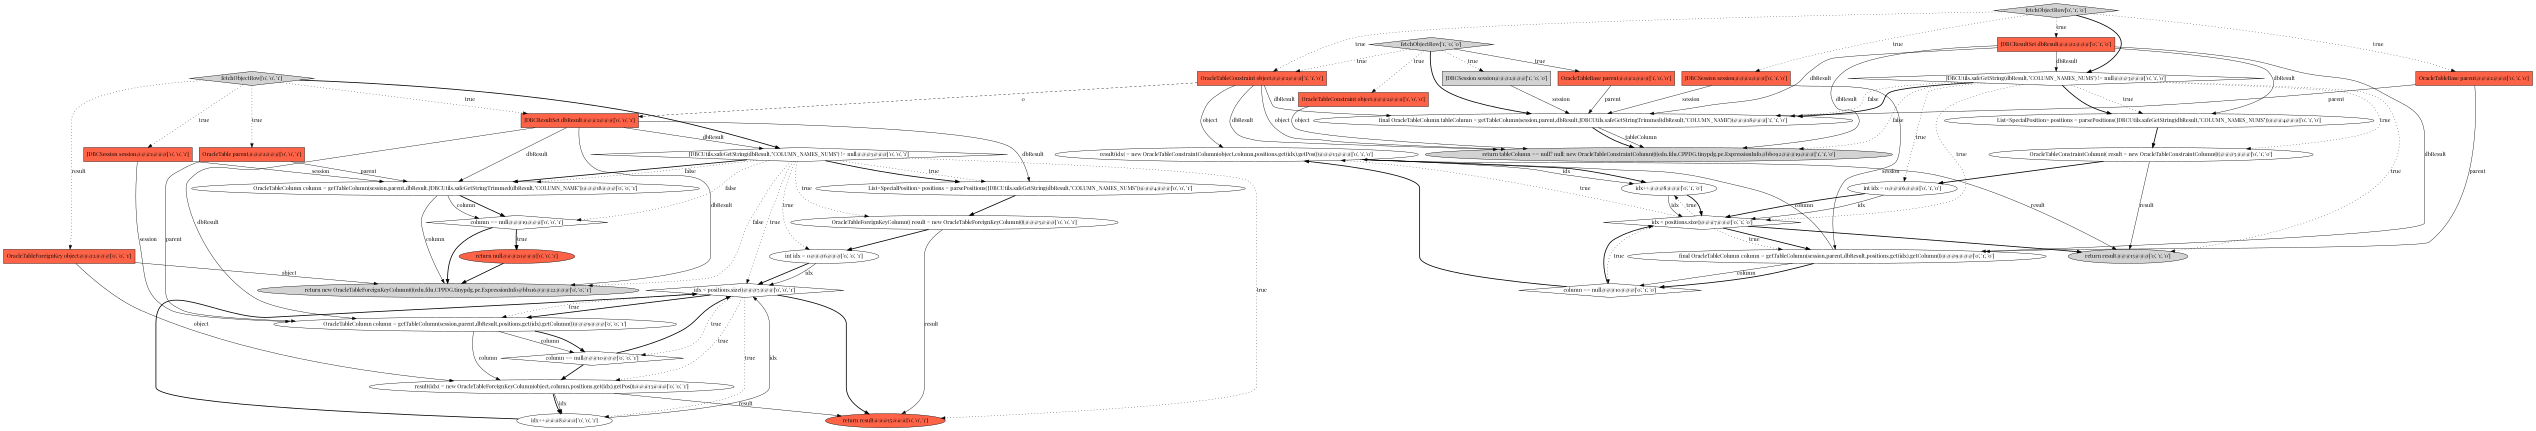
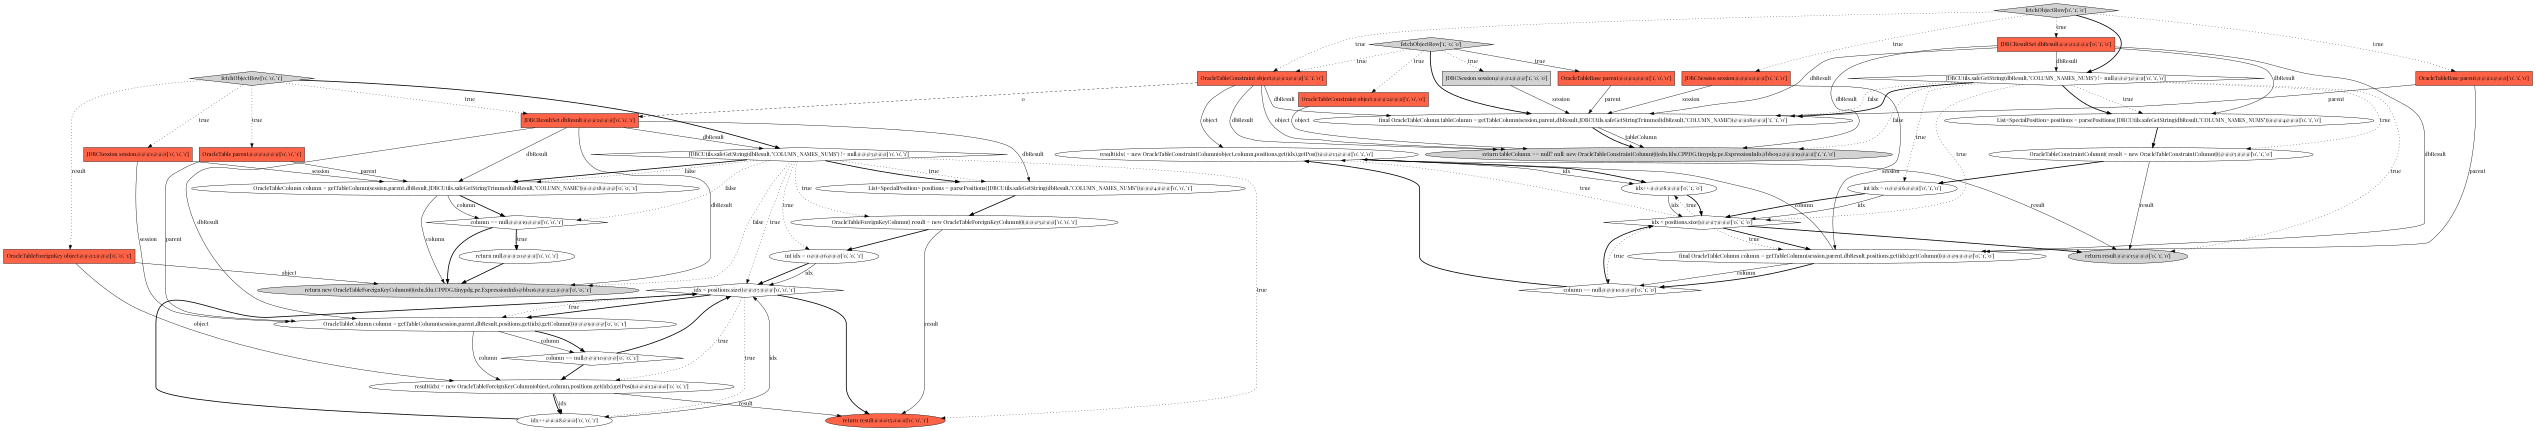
node "return null@@@20@@@['0', '0', '1']": fillcolor tomato -> white
edge "idx < positions.size()@@@7@@@['0', '0', '1']" -> "column == null@@@10@@@['0', '0', '1']": removed, label "true"
